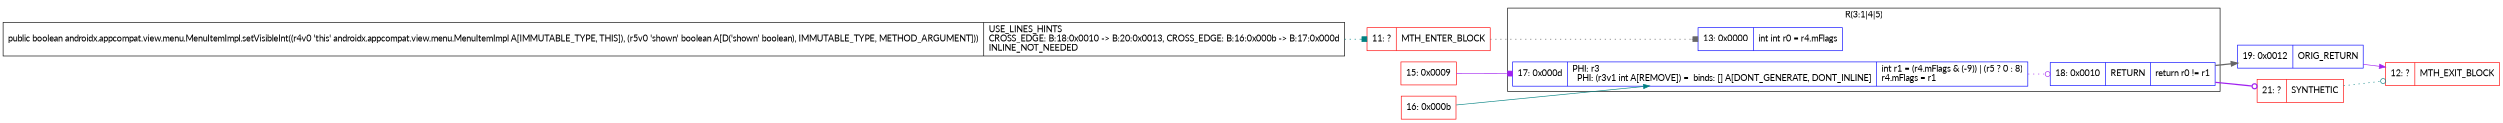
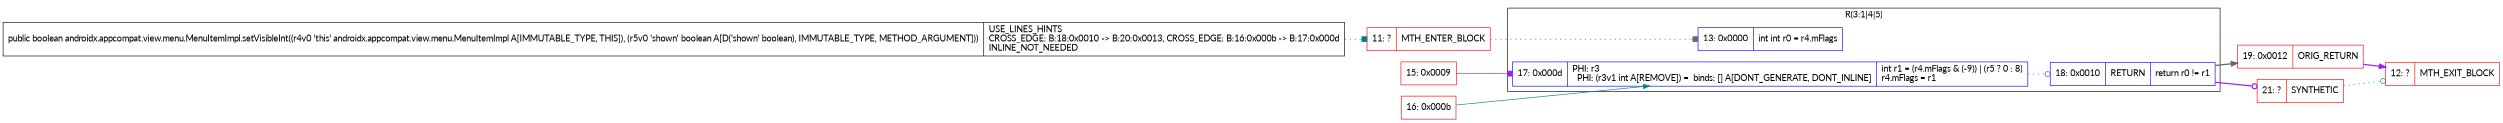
node "19: 0x0012": color blue -> red
edge "19: 0x0012" -> "12: ?": style solid -> bold
